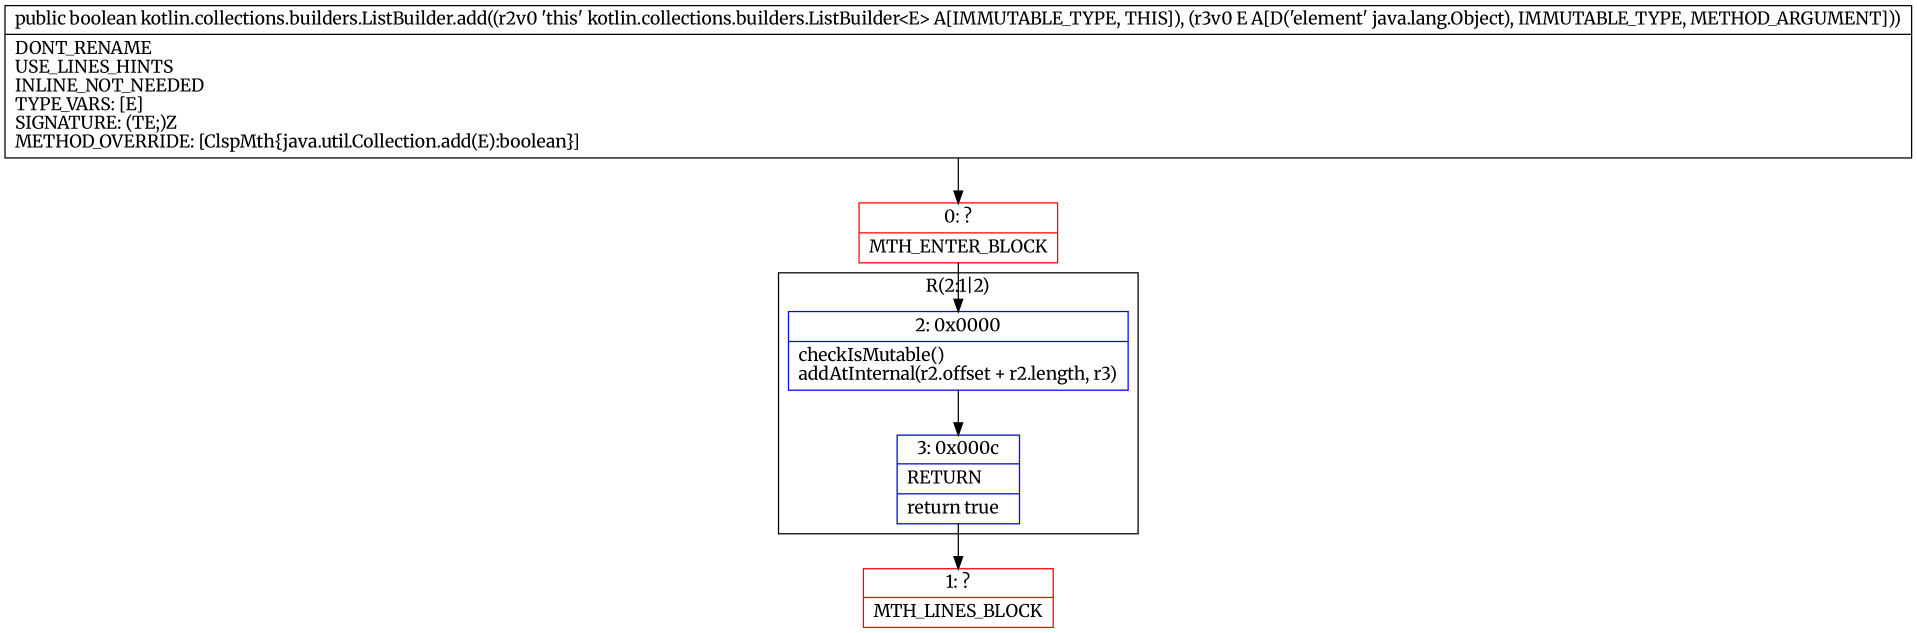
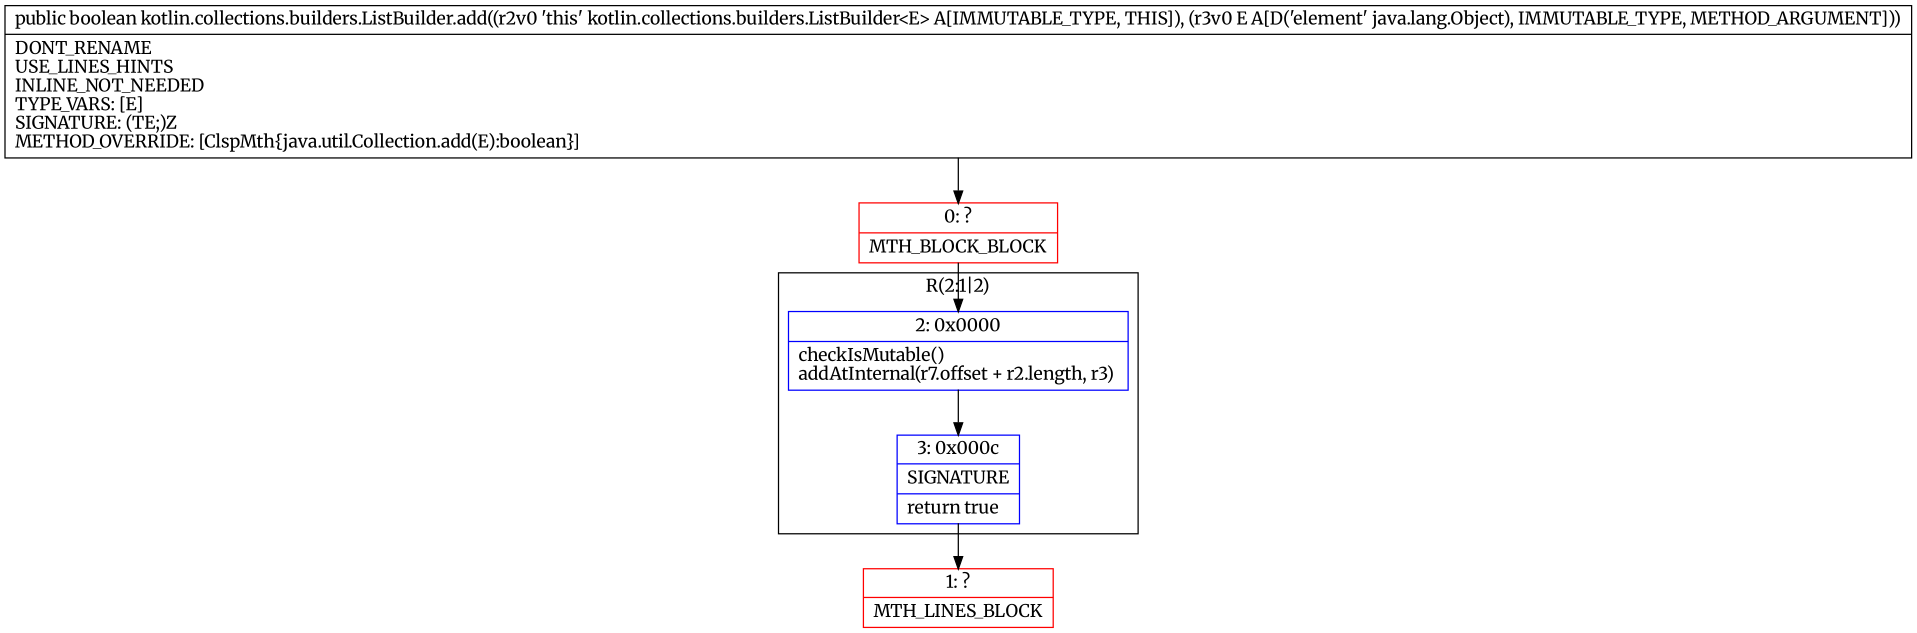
node "0: ?": text "MTH_ENTER_BLOCK" -> "MTH_BLOCK_BLOCK"
node "2: 0x0000": text "addAtInternal(r2.offset + r2.length, r3)" -> "addAtInternal(r7.offset + r2.length, r3)"
node "3: 0x000c": text "RETURN" -> "SIGNATURE"
